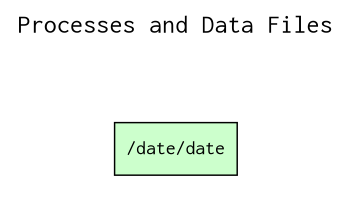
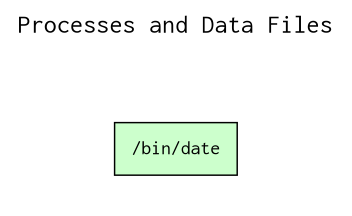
node "/date/date": label "/date/date" -> "/bin/date"
